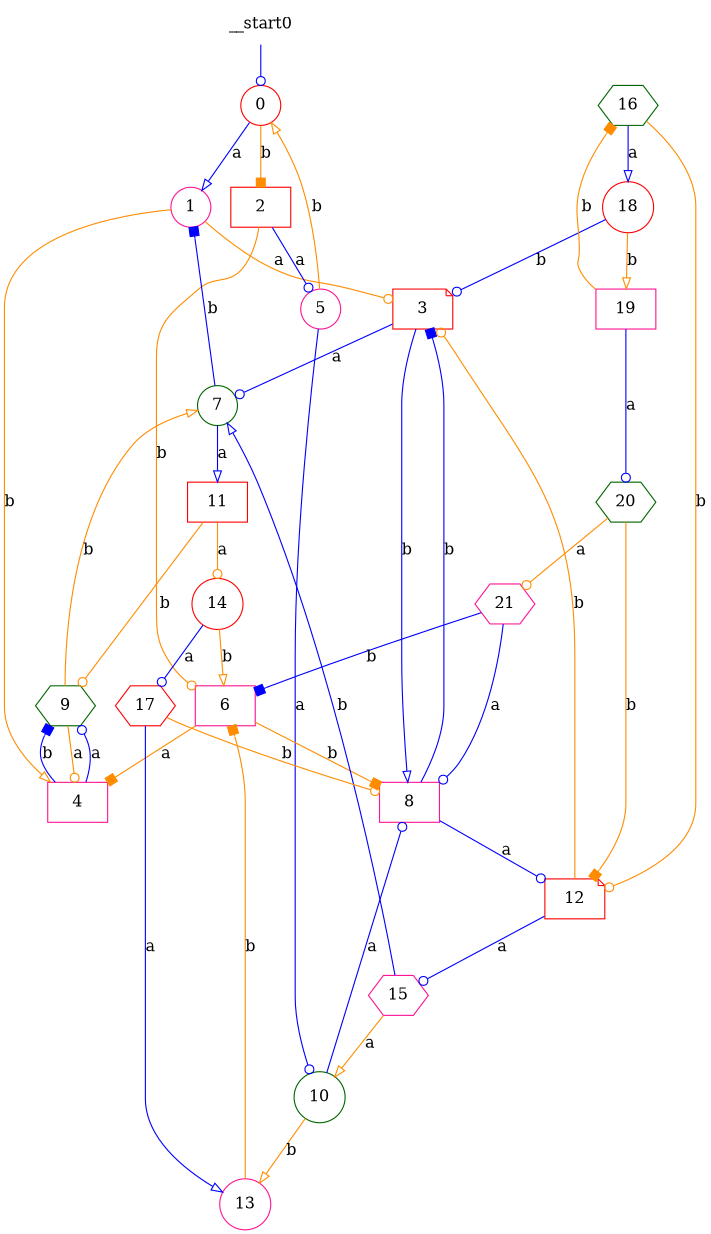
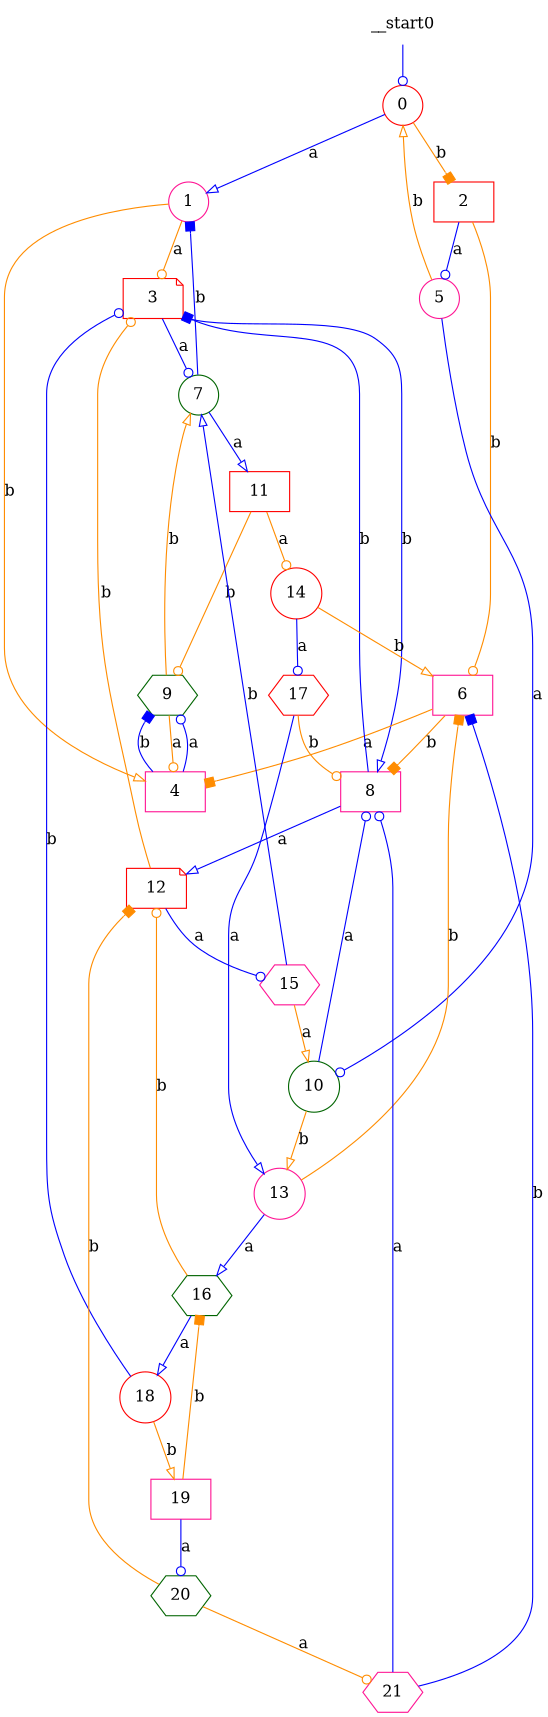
edge "8" -> "12": arrowhead odot -> onormal
edge "13" -> "16": added, label "a"
